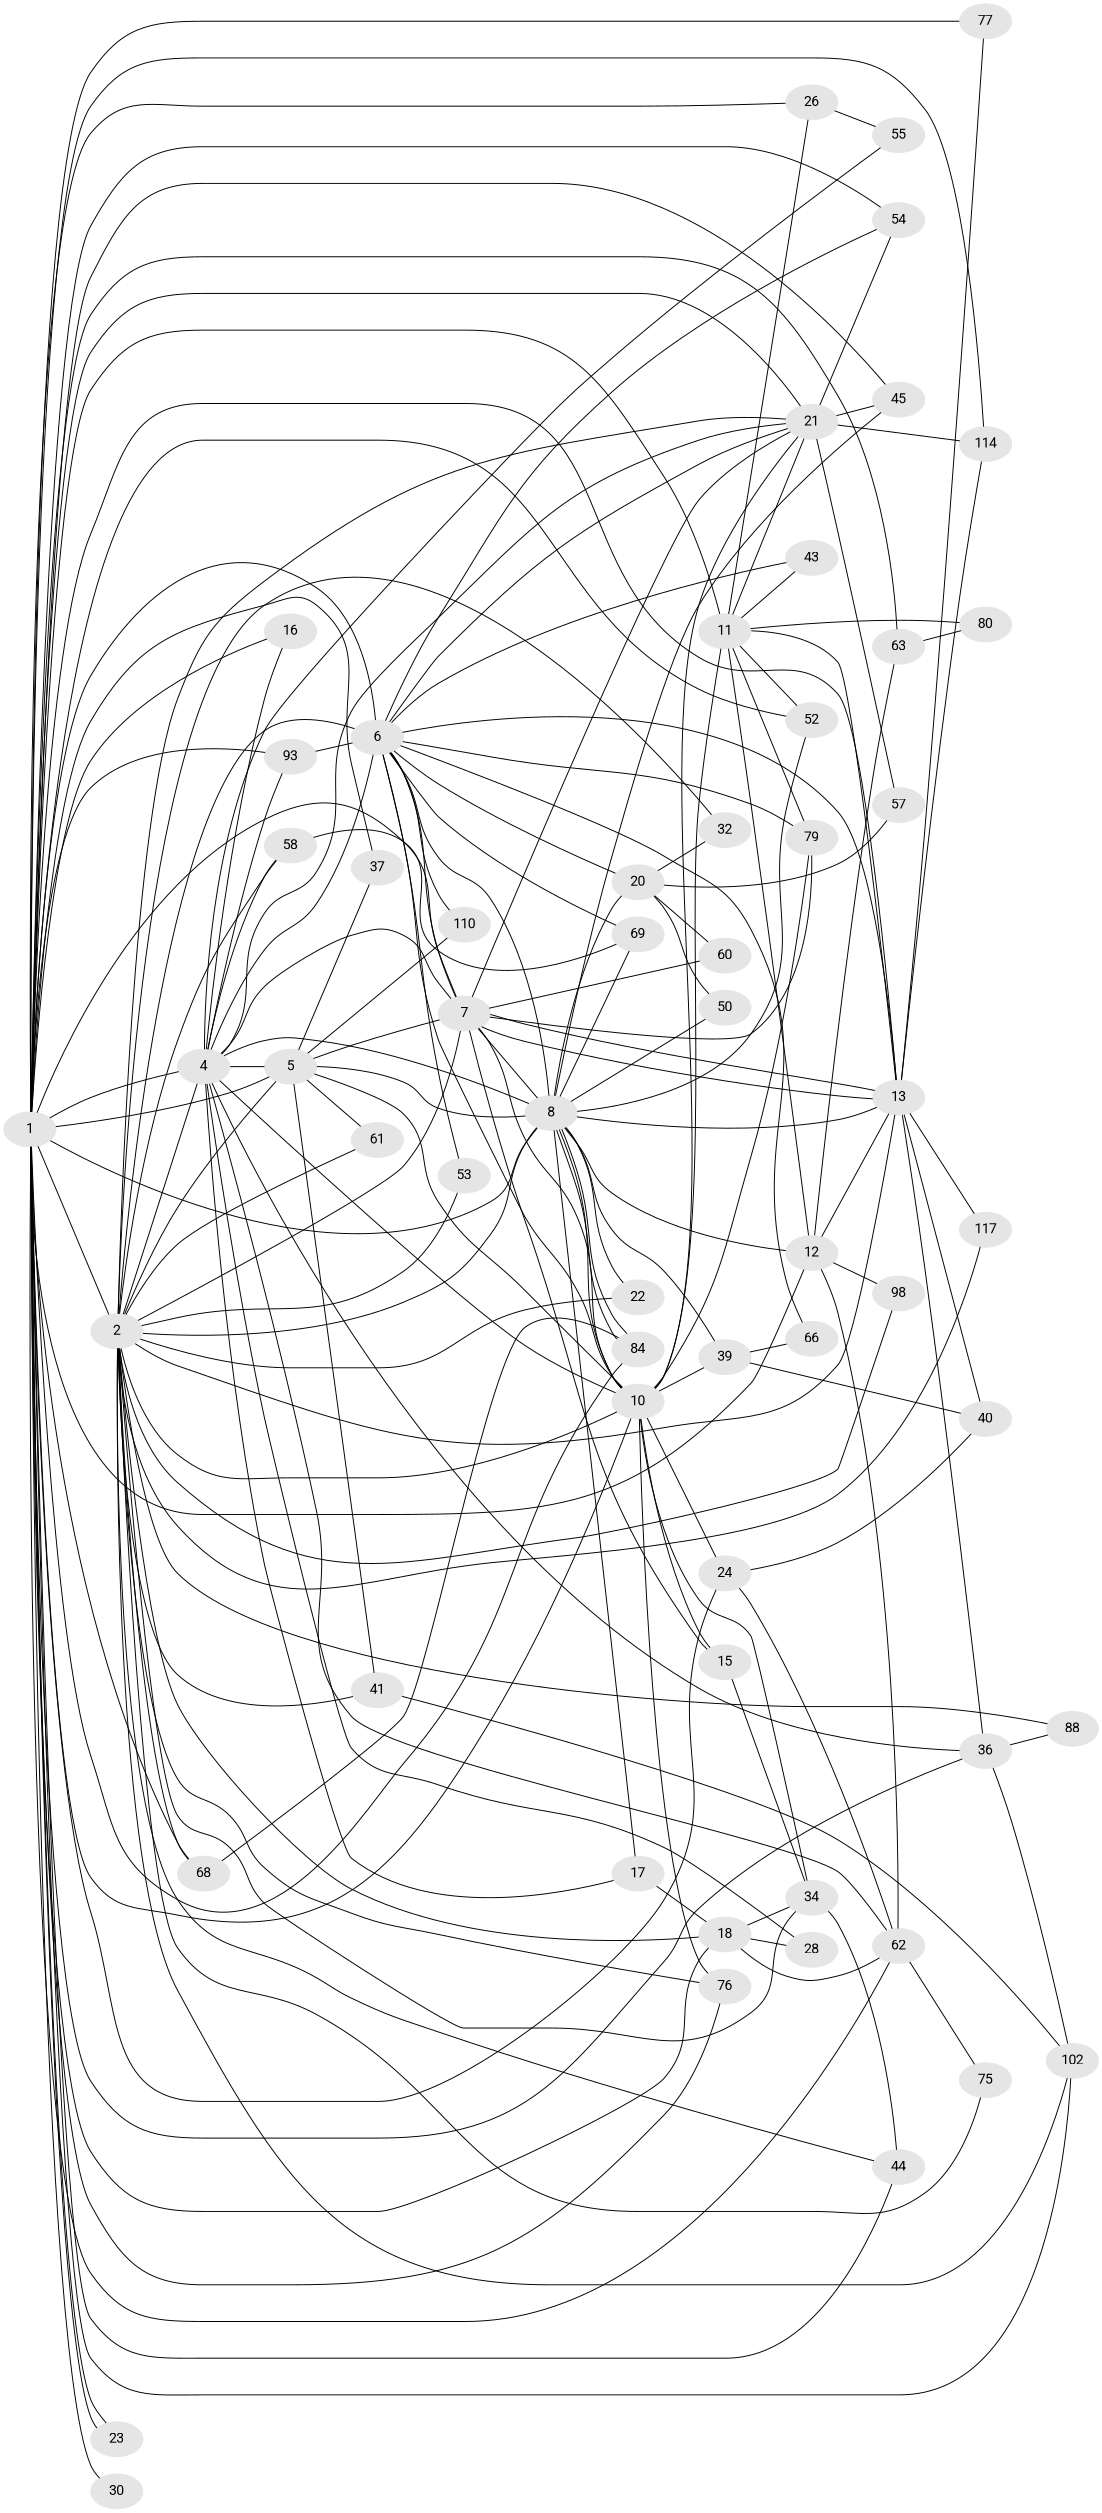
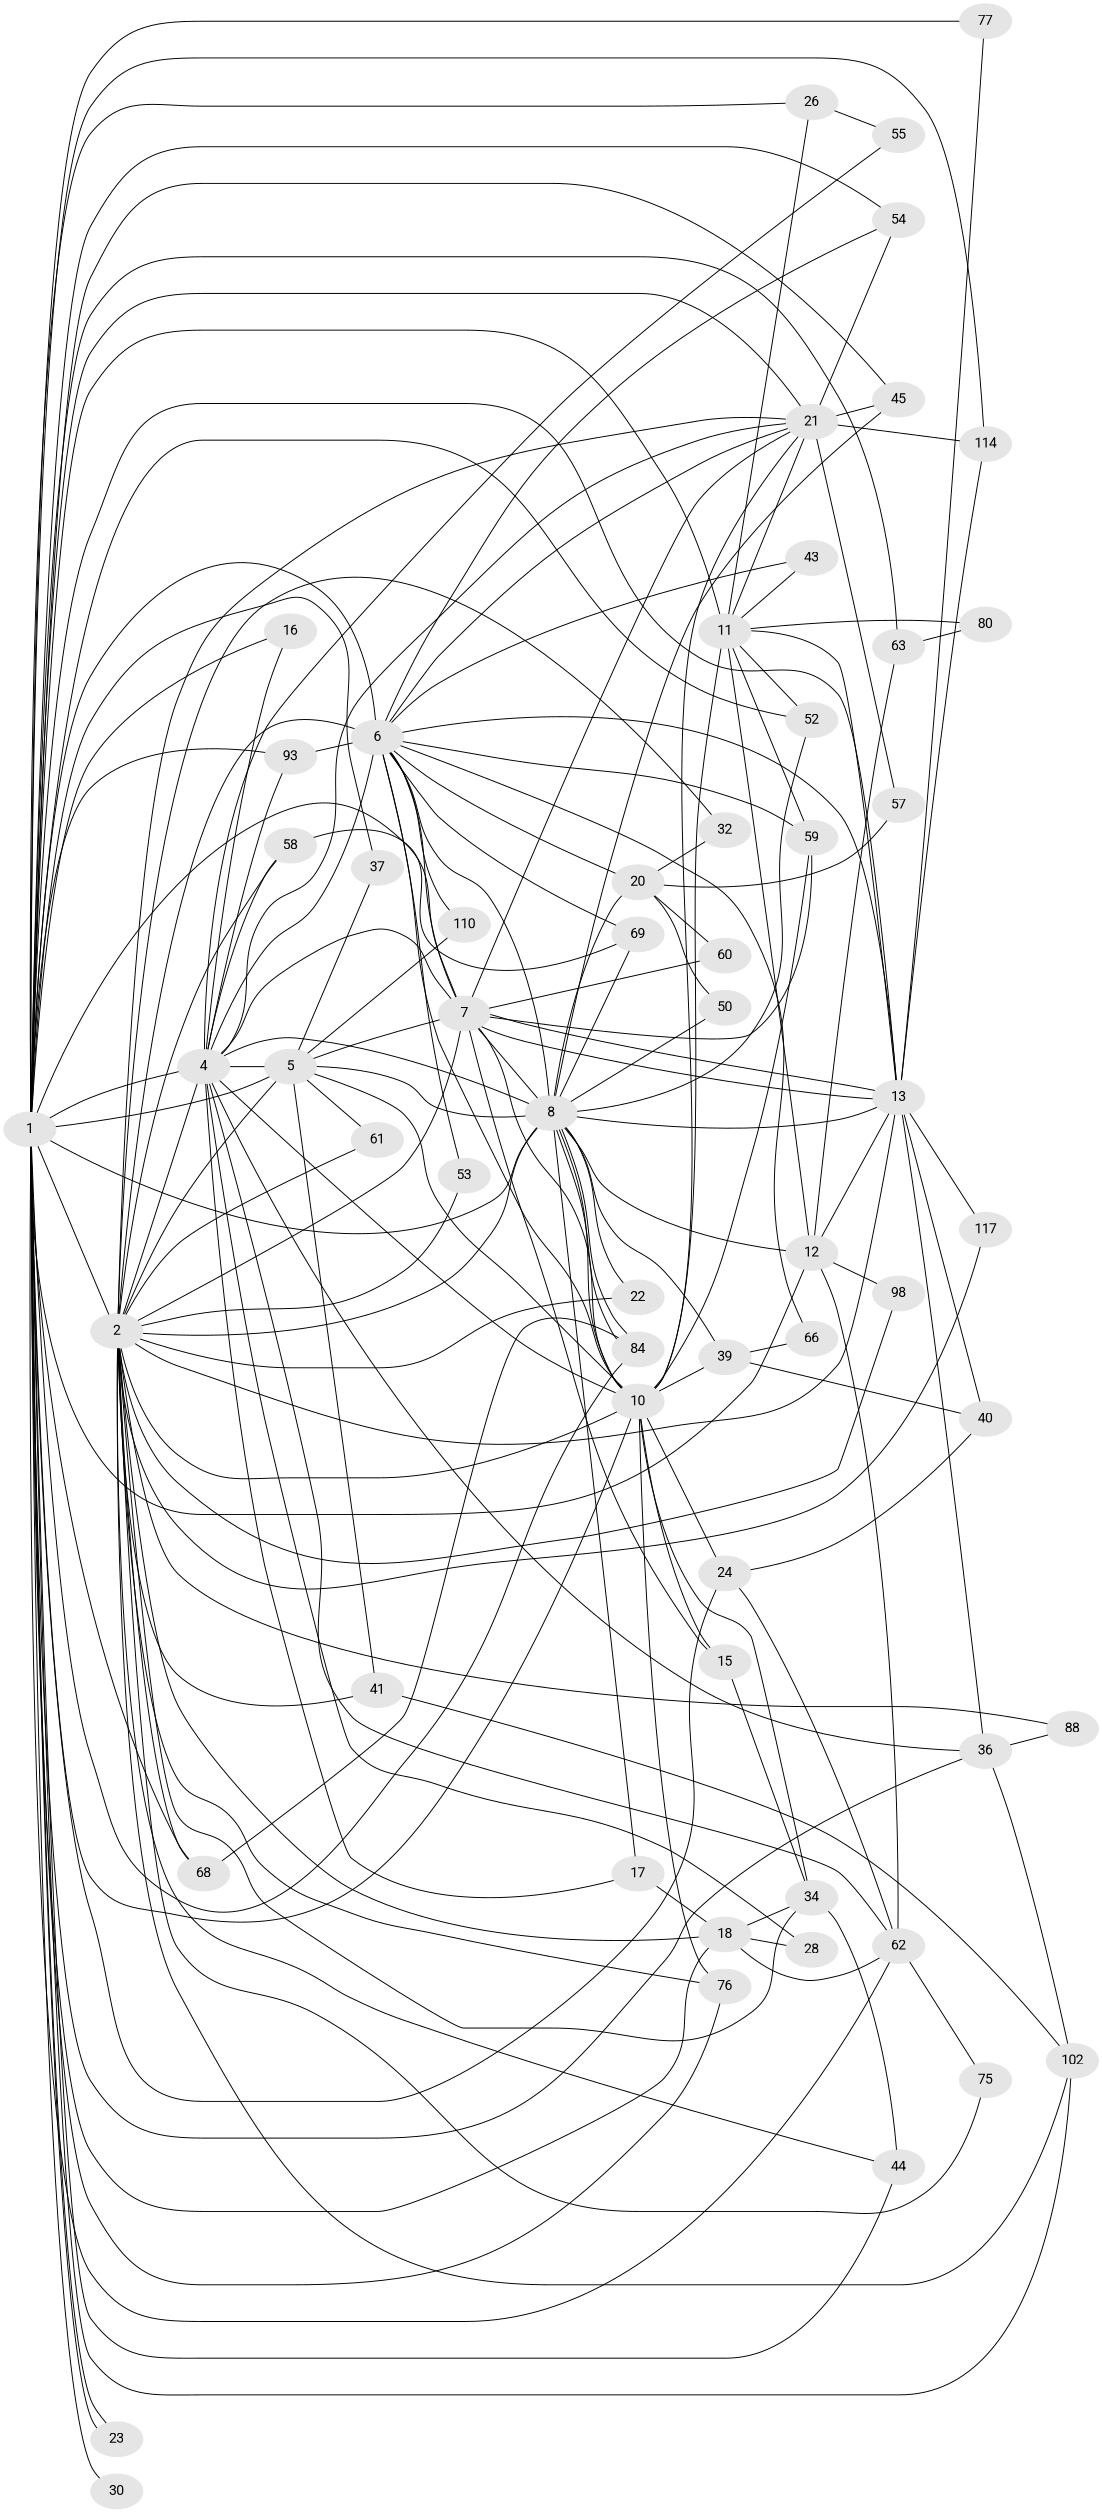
node "79": label "79" -> "59"
